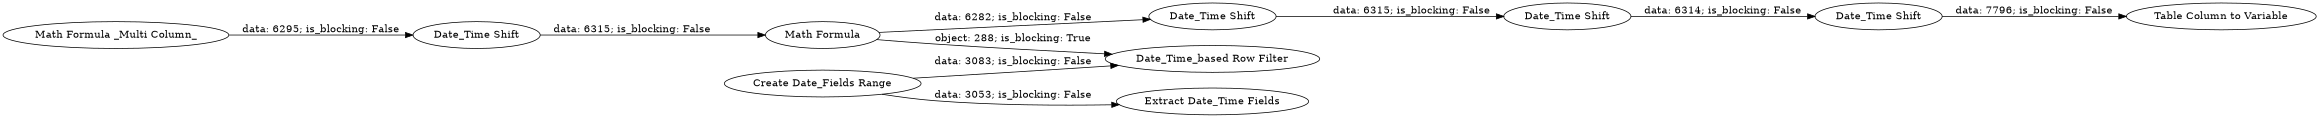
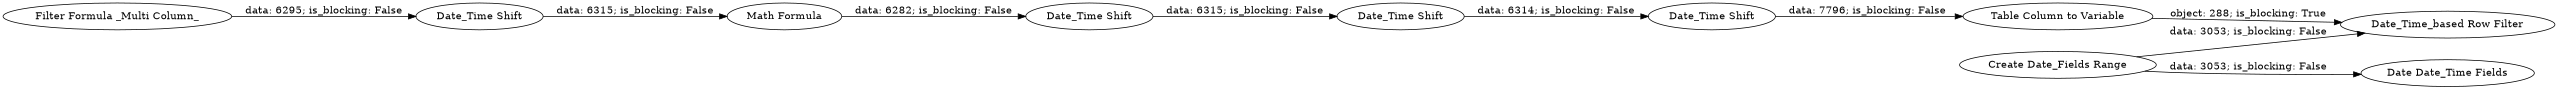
node "Math Formula _Multi Column_": label "Math Formula _Multi Column_" -> "Filter Formula _Multi Column_"
edge "Math Formula" -> "Date_Time_based Row Filter": now "Table Column to Variable" -> "Date_Time_based Row Filter"
edge "Create Date_Fields Range" -> "Date_Time_based Row Filter": label "data: 3083; is_blocking: False" -> "data: 3053; is_blocking: False"
node "Extract Date_Time Fields": label "Extract Date_Time Fields" -> "Date Date_Time Fields"
